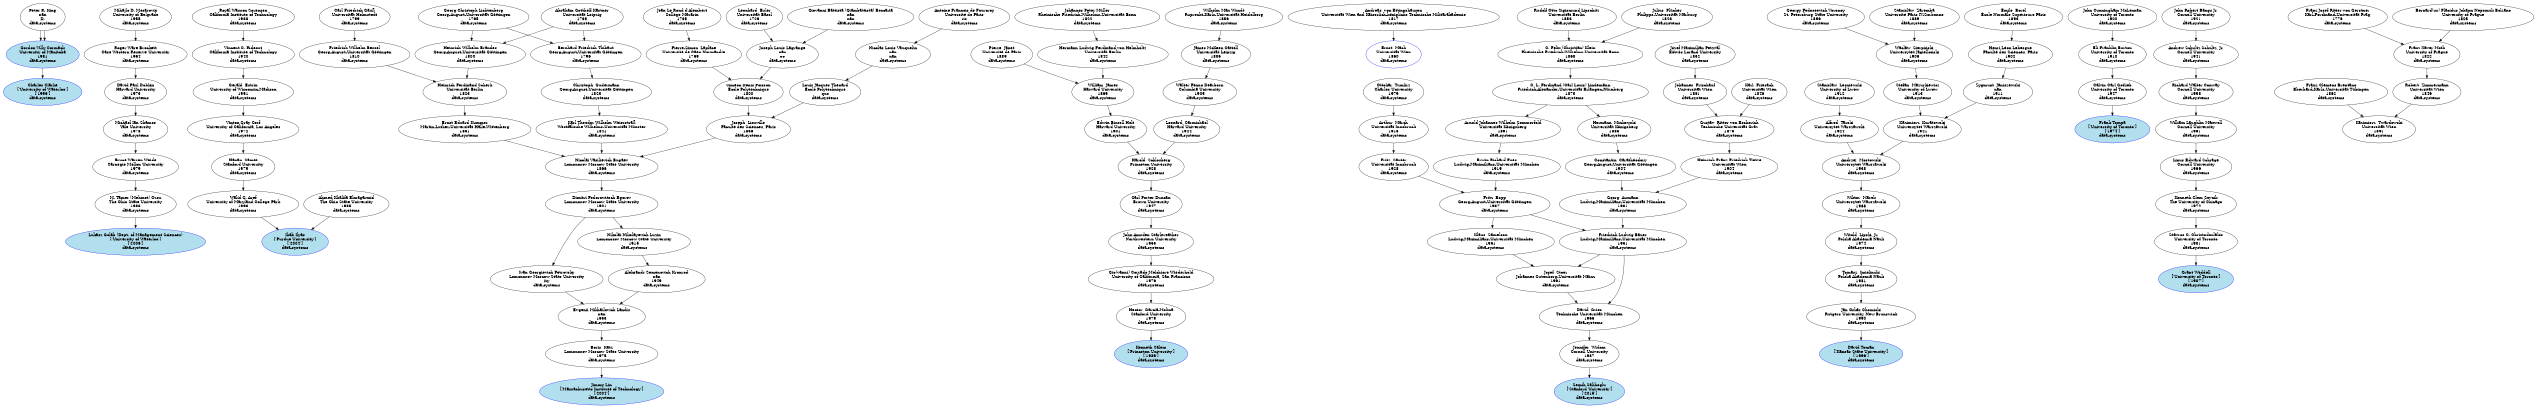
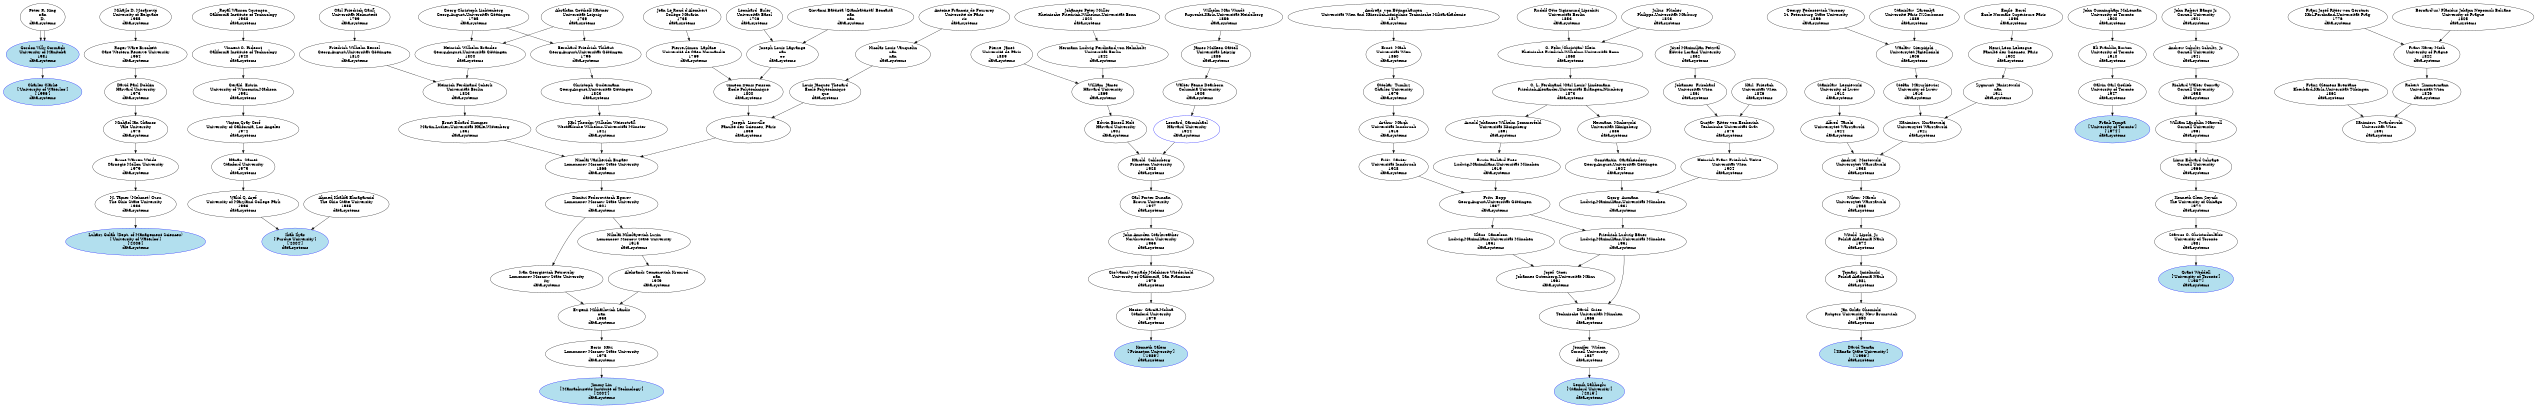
node "Ernst  Mach Universität Wien 1860 data-systems": color blue -> black
edge "Ernst  Mach Universität Wien 1860 data-systems" -> "Ottokar  Tumlirz Charles University 1979 data-systems": added
node "Leonard  Carmichael Harvard University 1924 data-systems": color black -> blue
